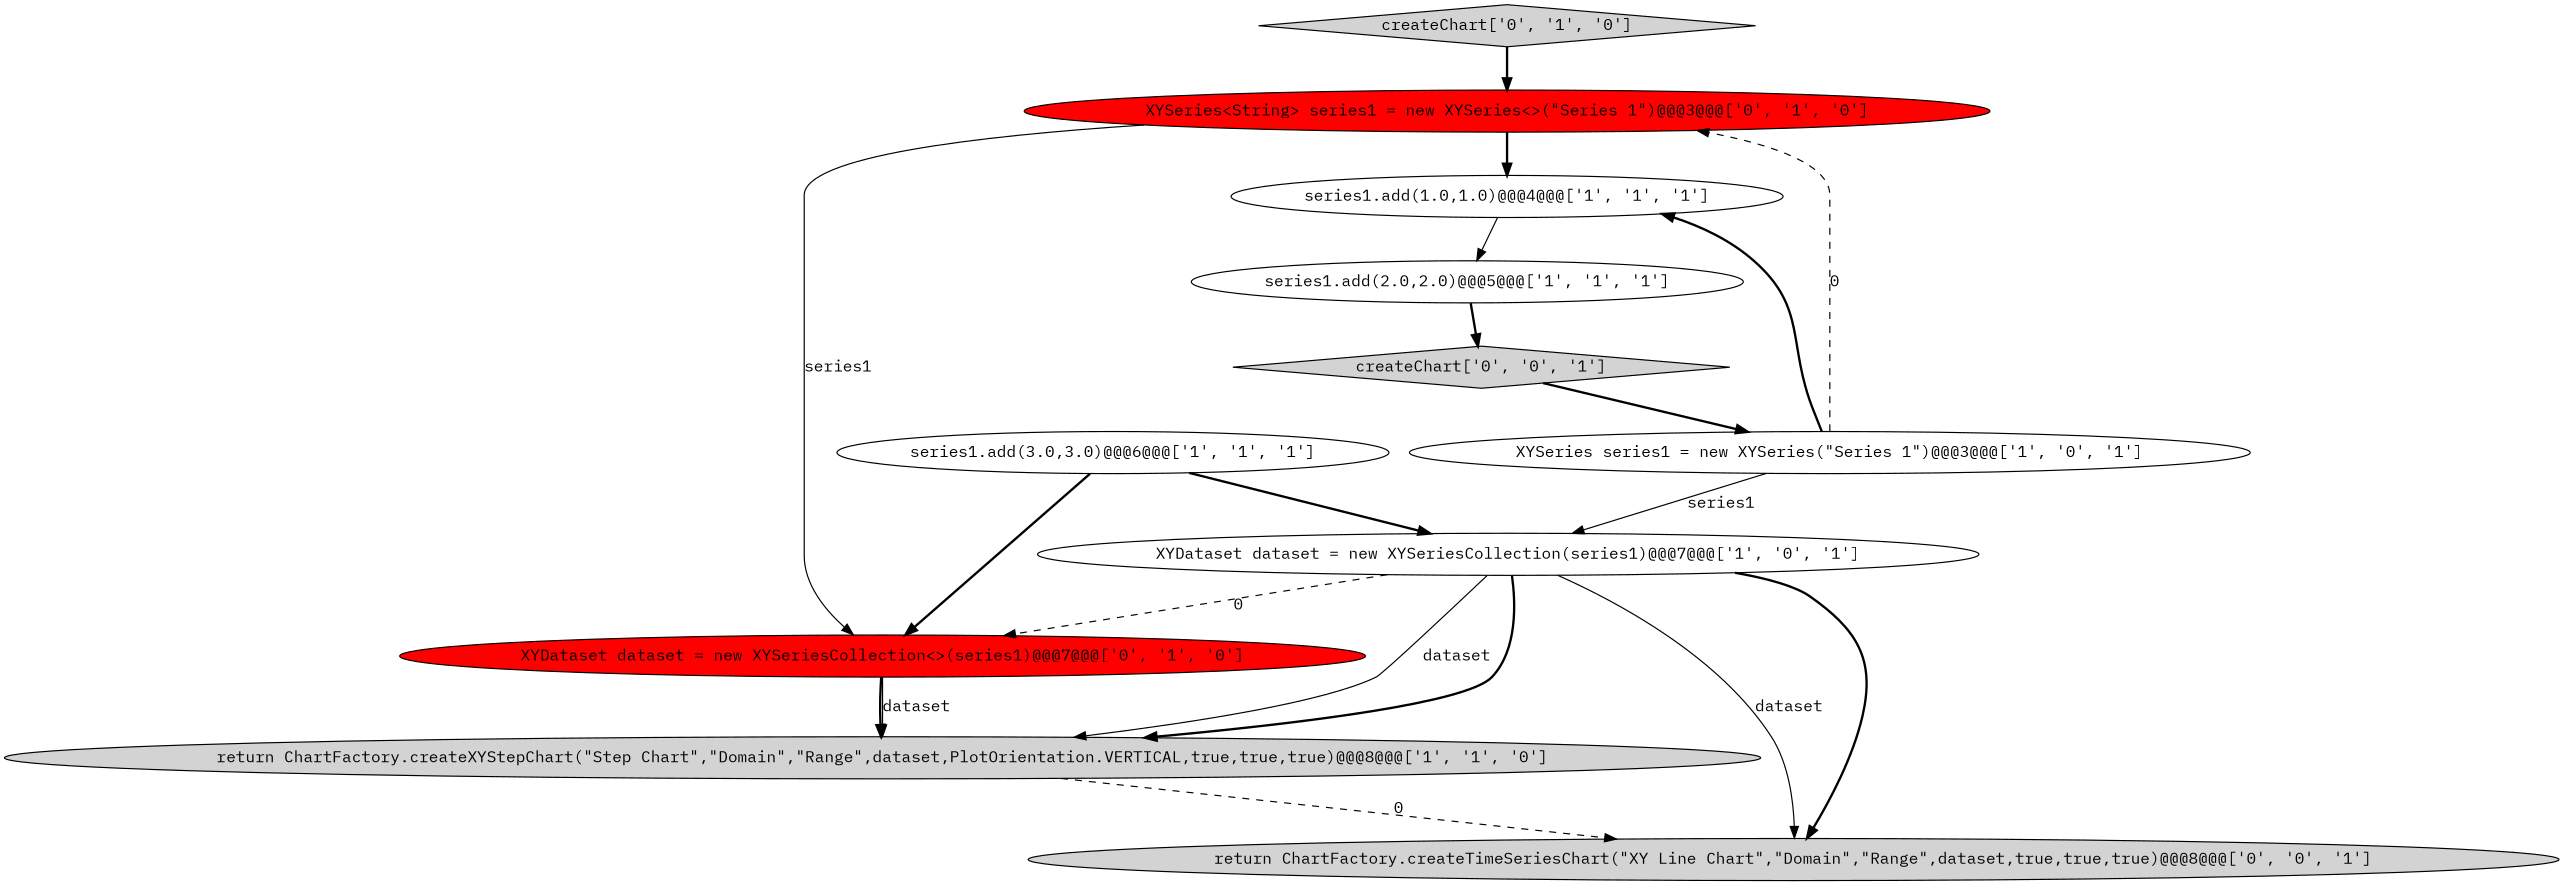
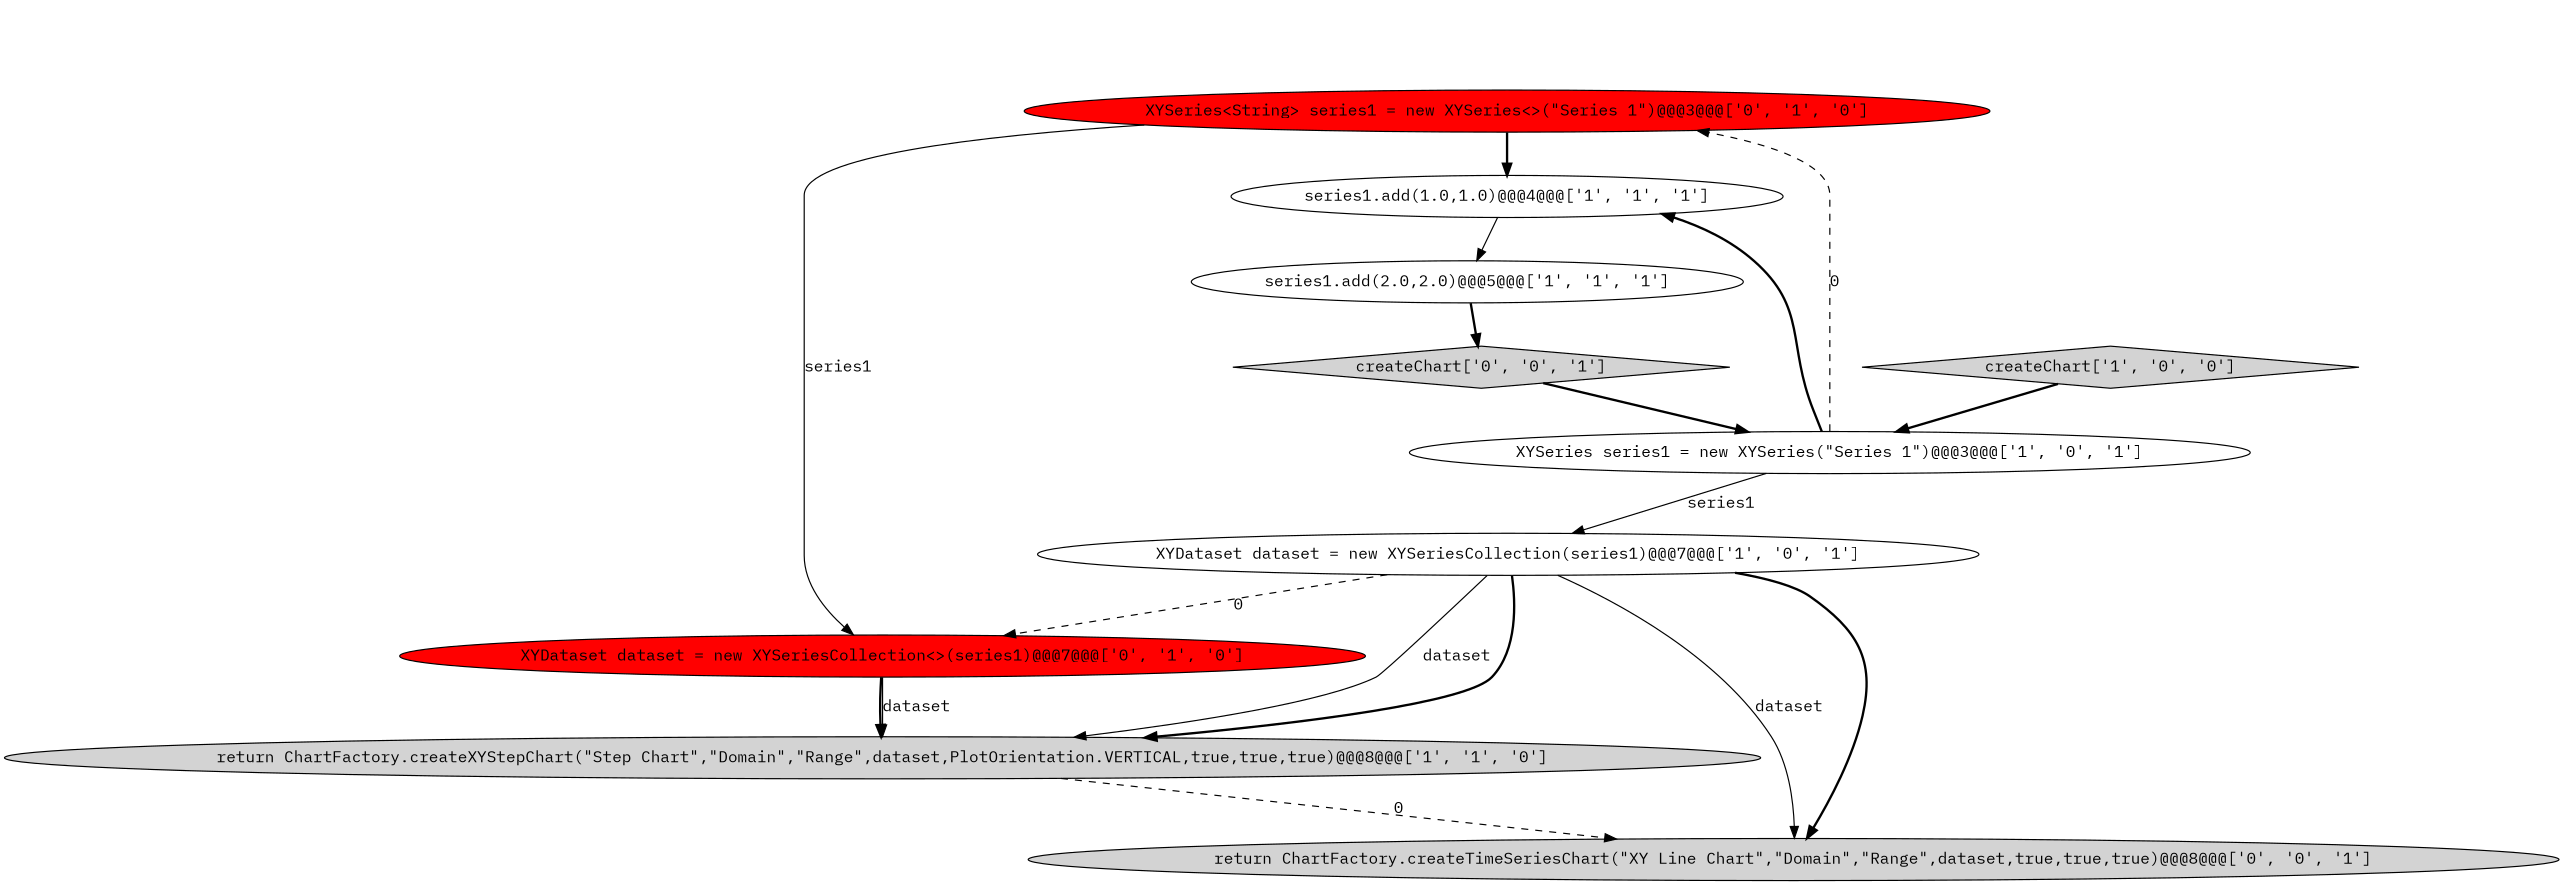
node "createChart['0', '1', '0']": removed
node "createChart['1', '0', '0']": added
node "series1.add(3.0,3.0)@@@6@@@['1', '1', '1']": removed
